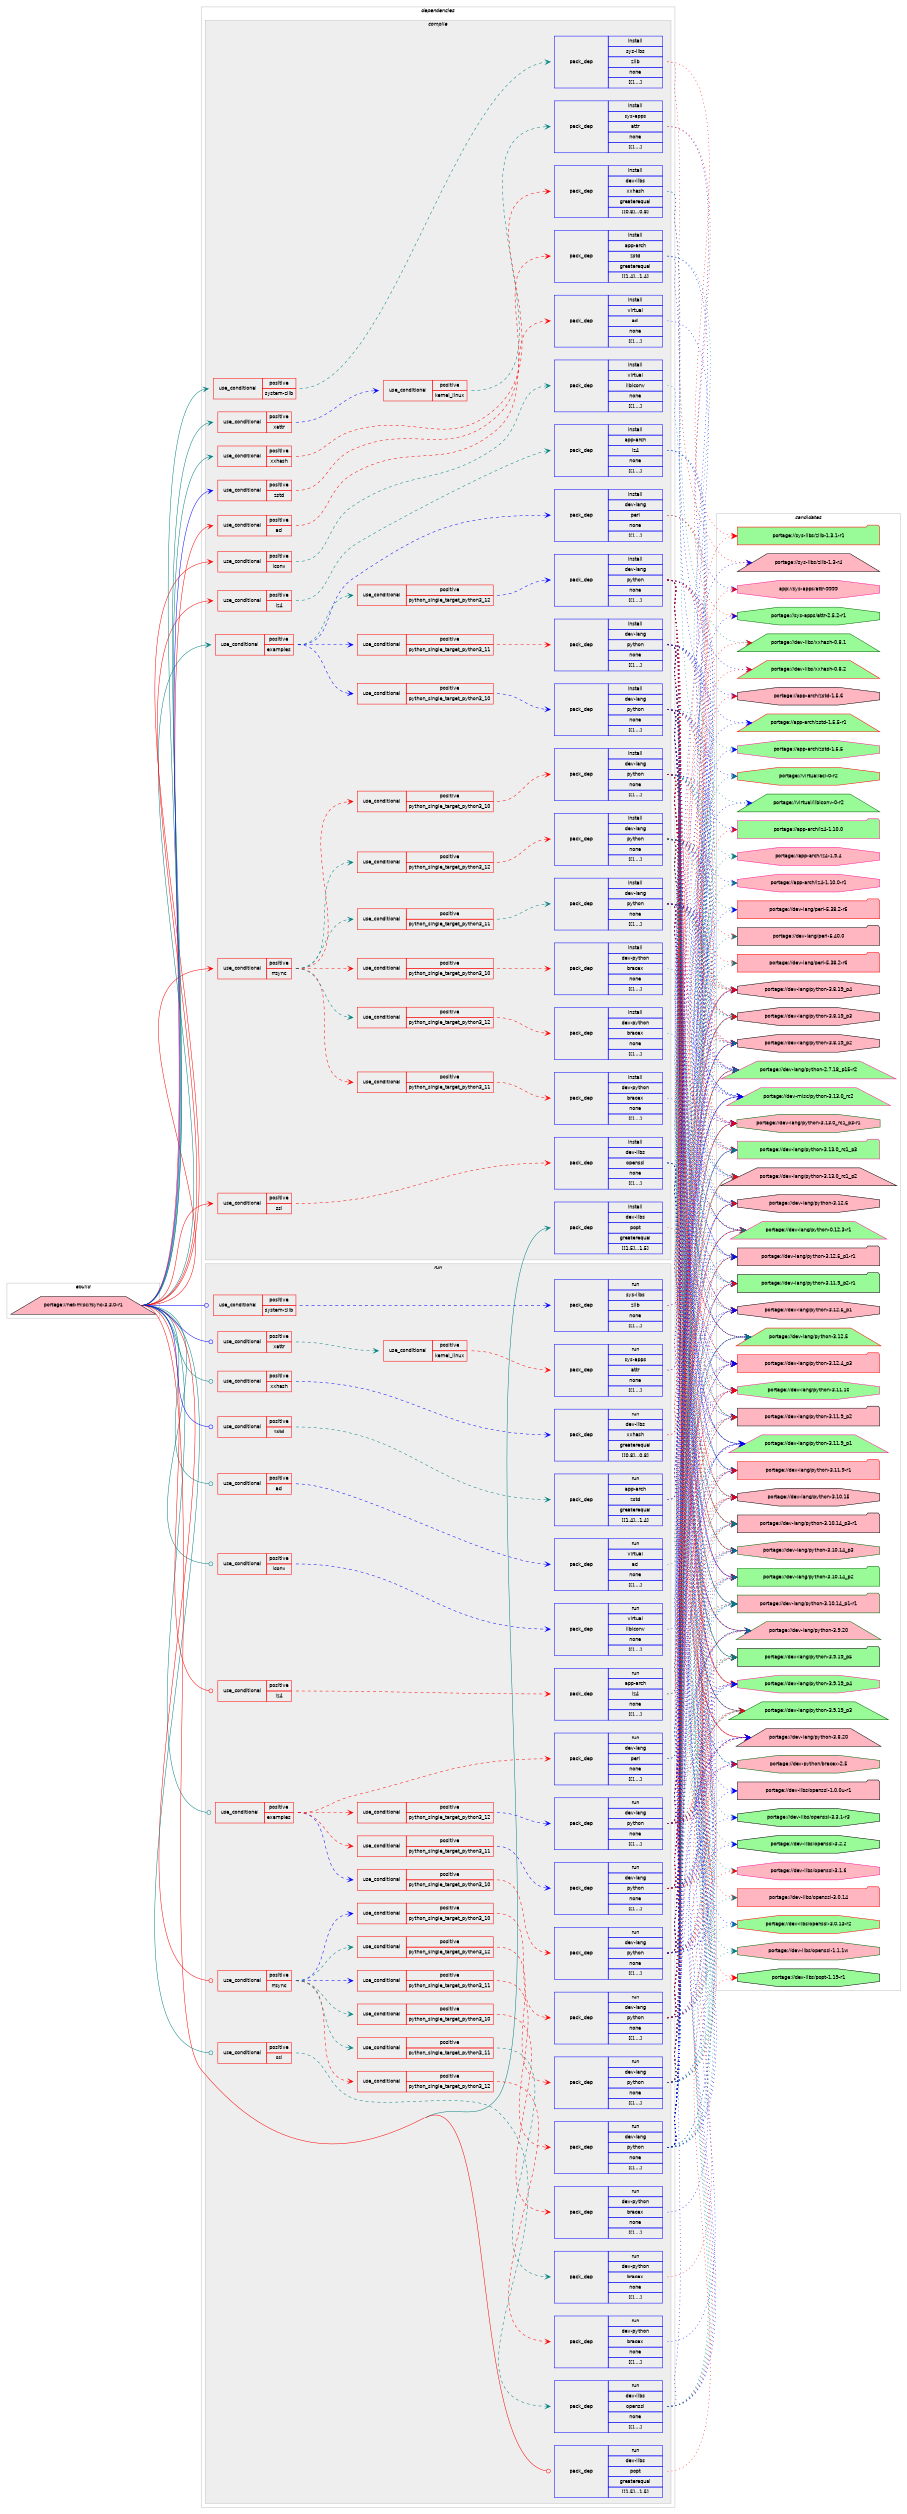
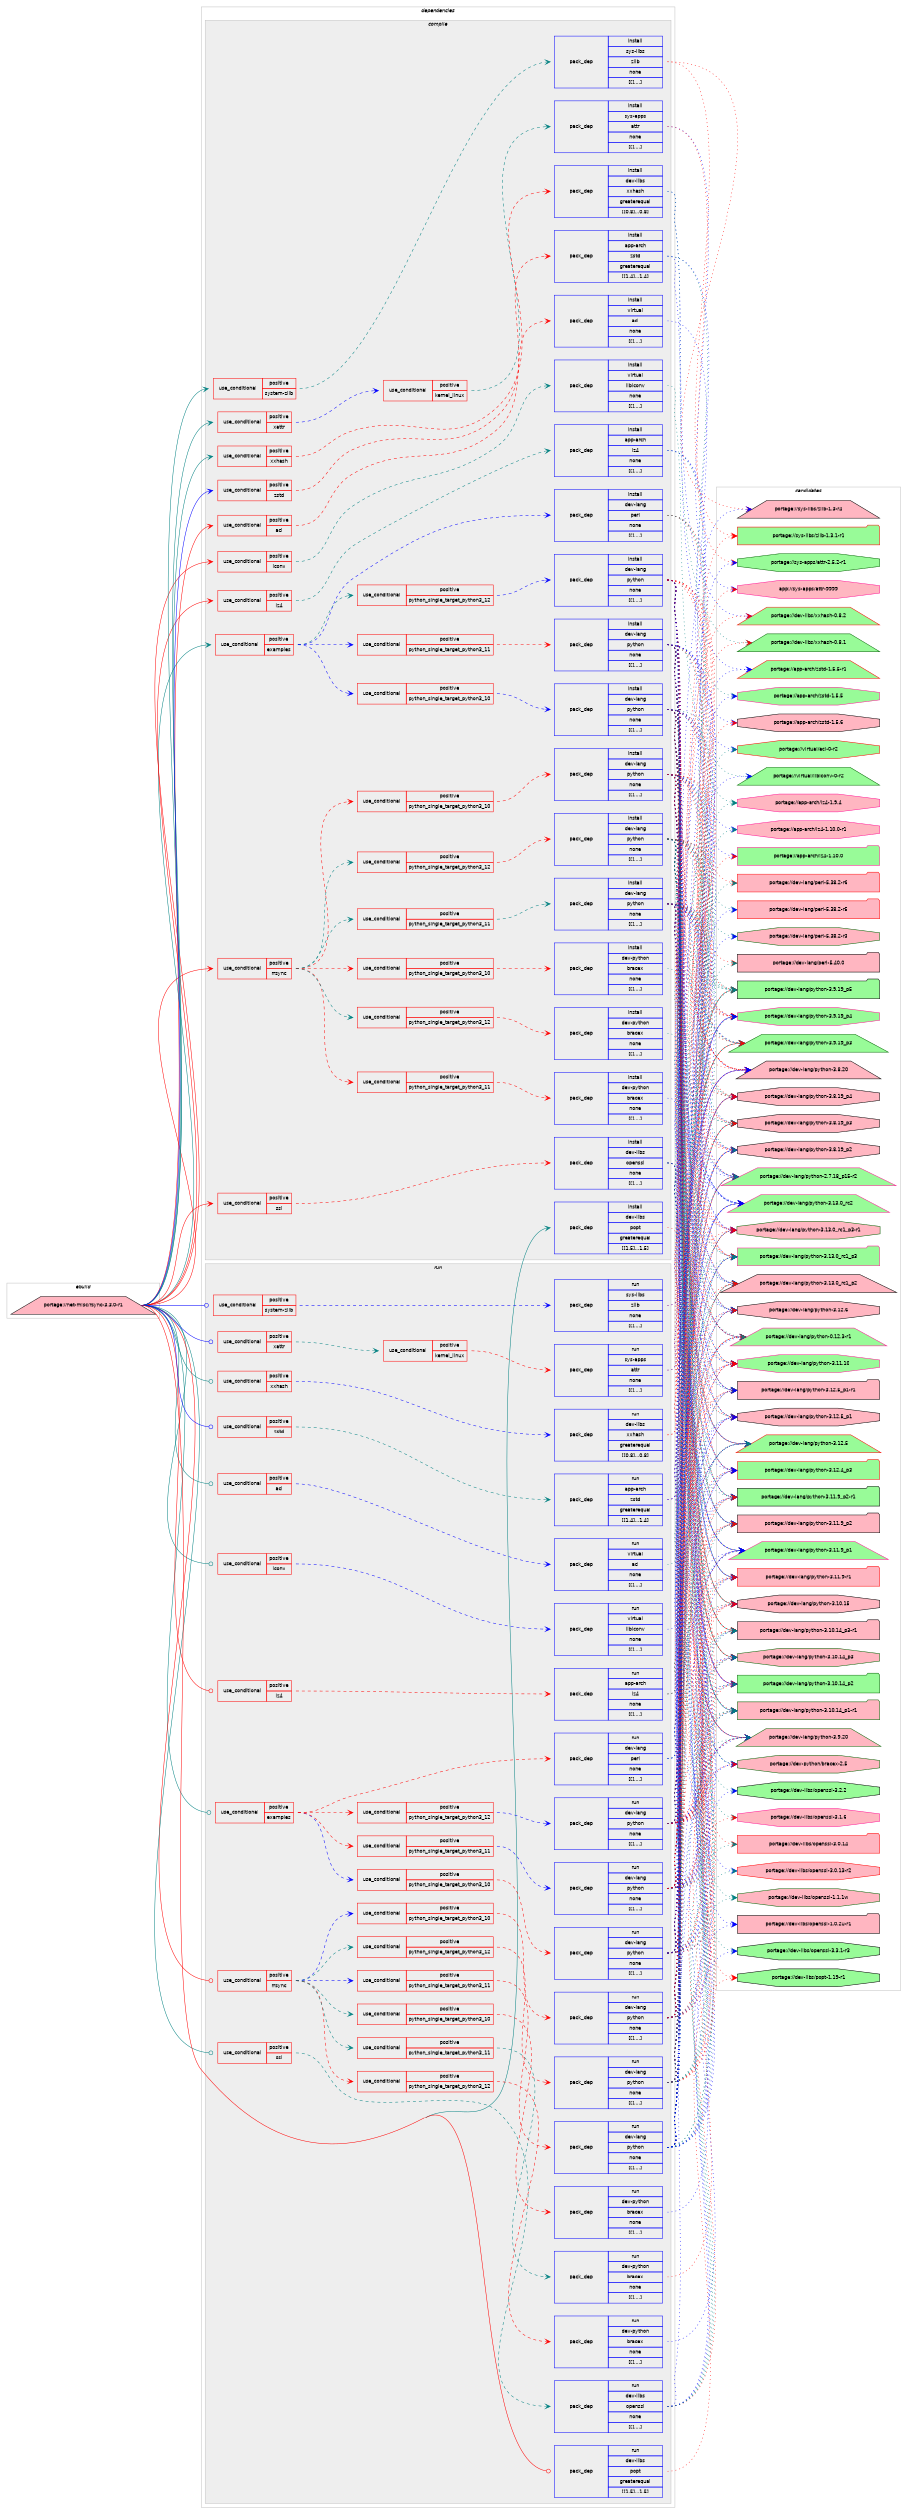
node "portage://dev-lang/perl-5.38.2-r3": added
node "portage://dev-misc/python-3.13.0_rc2": label "portage://dev-misc/python-3.13.0_rc2" -> "portage://dev-lang/python-3.13.0_rc2"
node "portage://dev-lang/python-3.12.4_p3": fillcolor lightpink -> palegreen
node "portage://dev-libs/openssl-1.0.0u-r1": label "portage://dev-libs/openssl-1.0.0u-r1" -> "portage://dev-libs/openssl-1.0.2u-r1"
node "portage://dev-libs/openssl-3.0.13-r2": fillcolor palegreen -> lightpink
